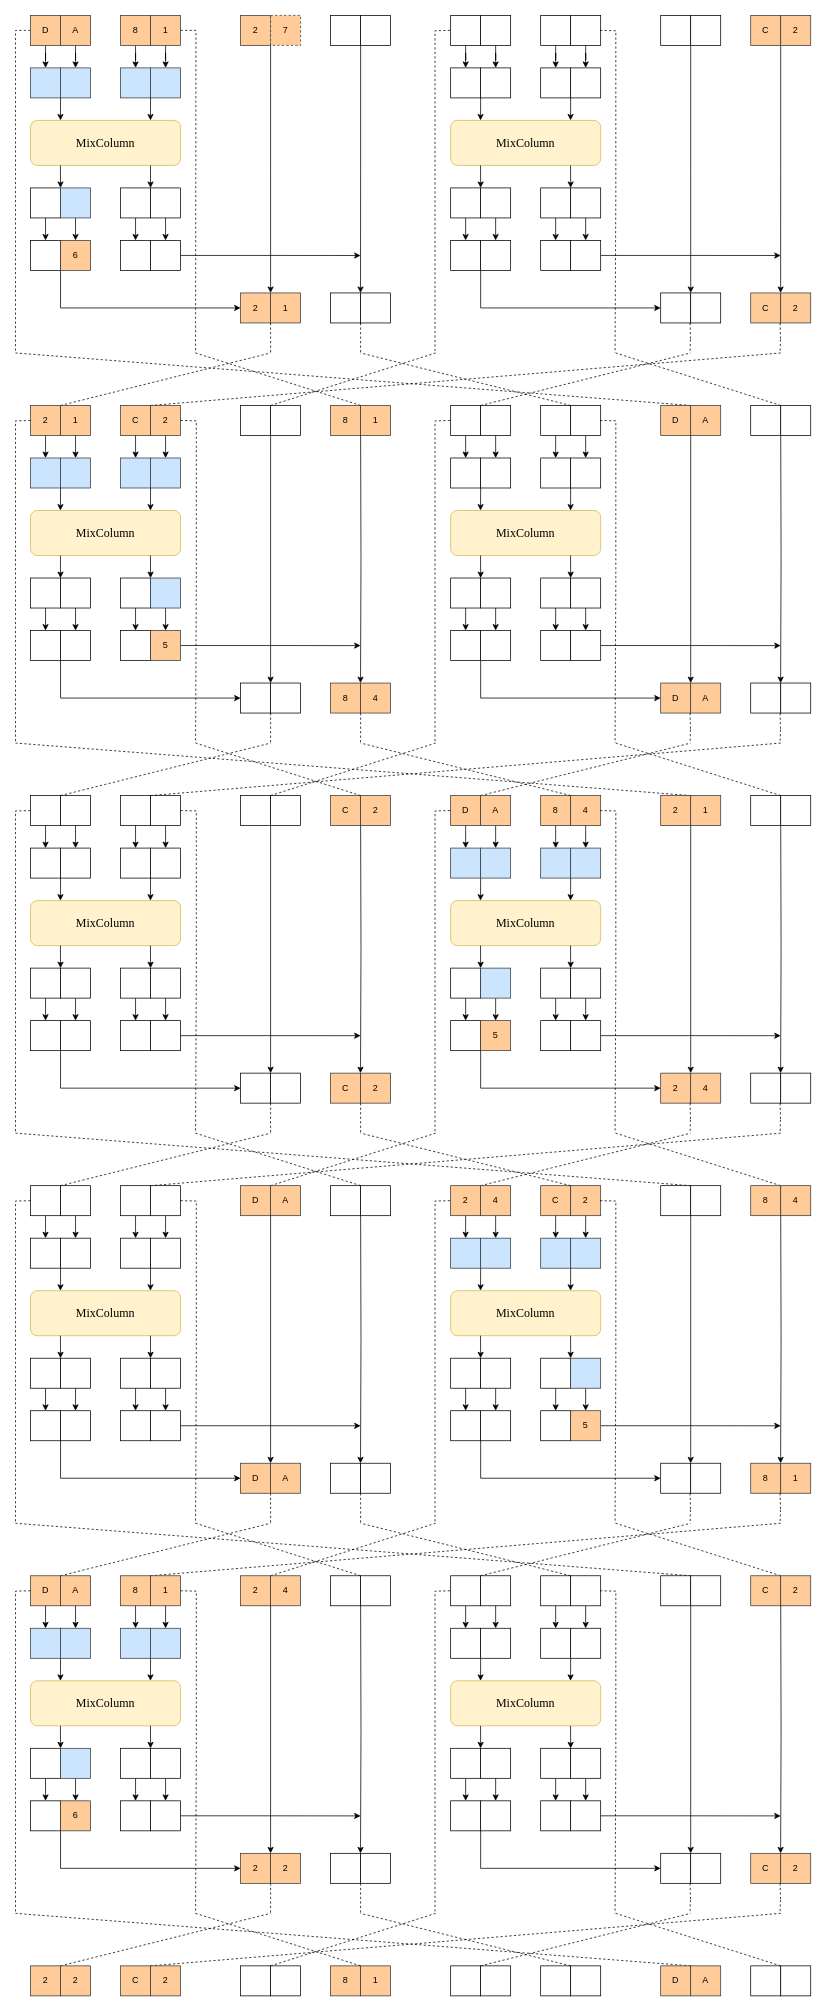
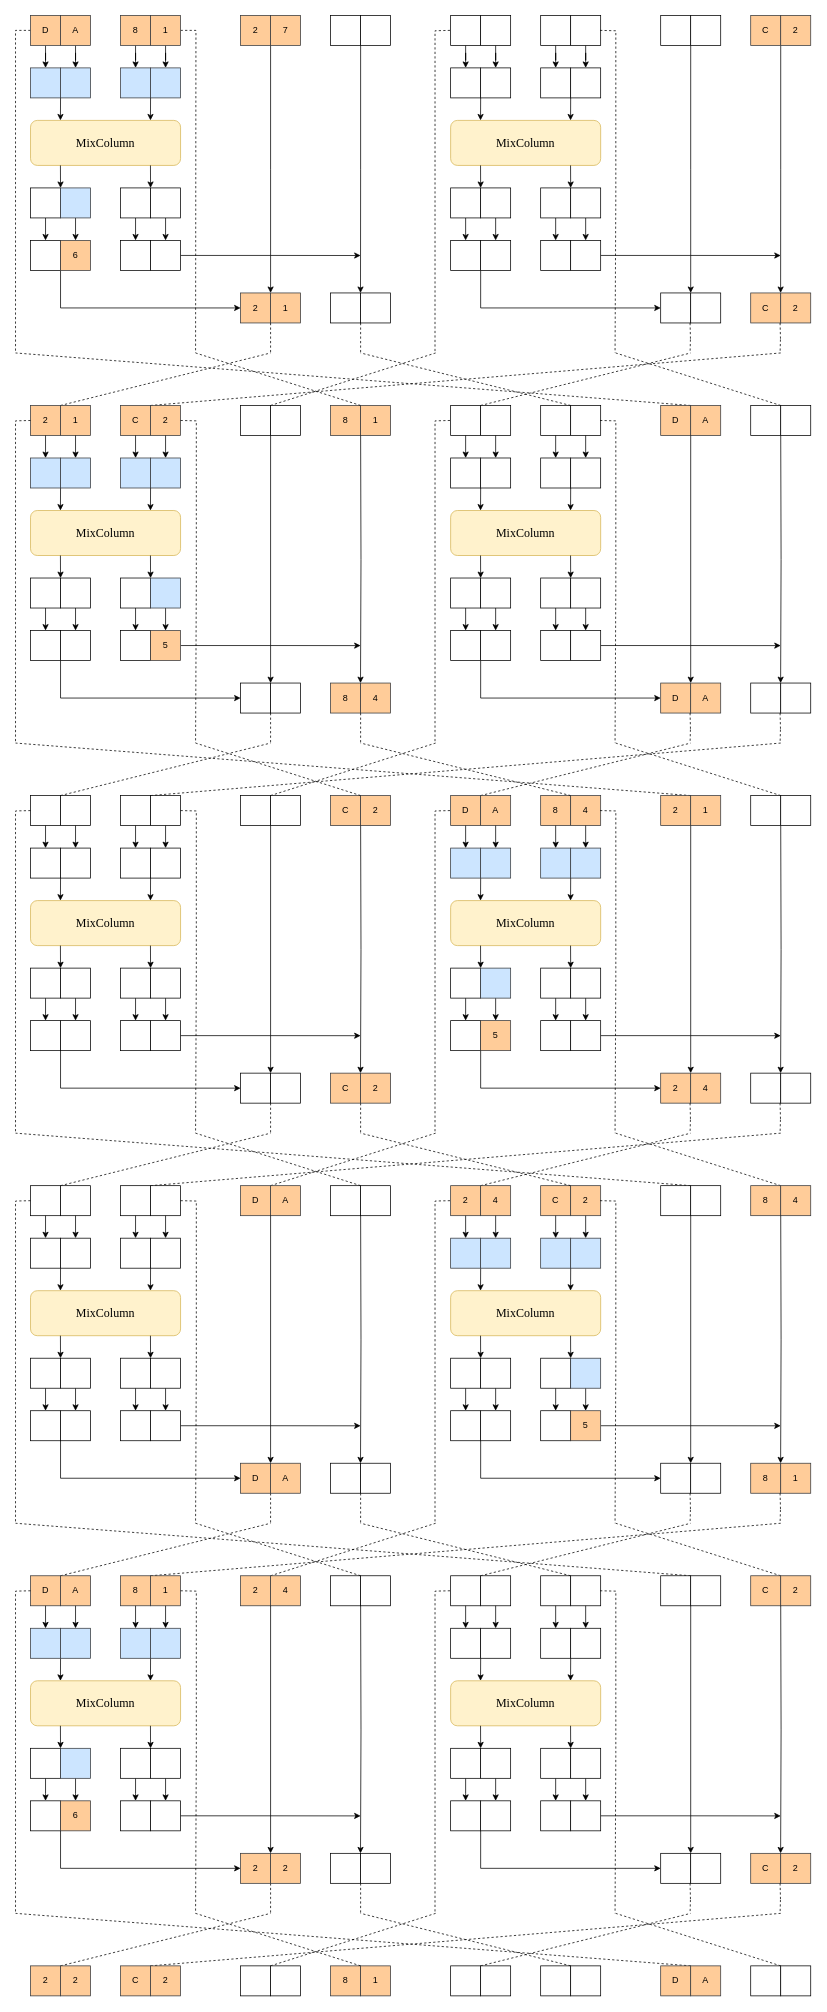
node "7": style dashed -> solid
